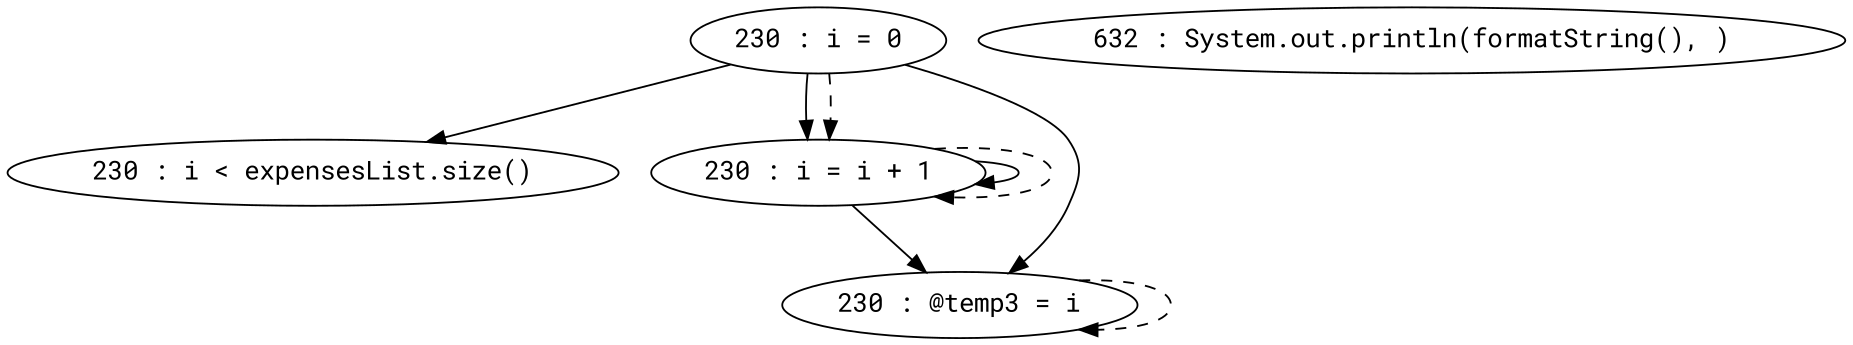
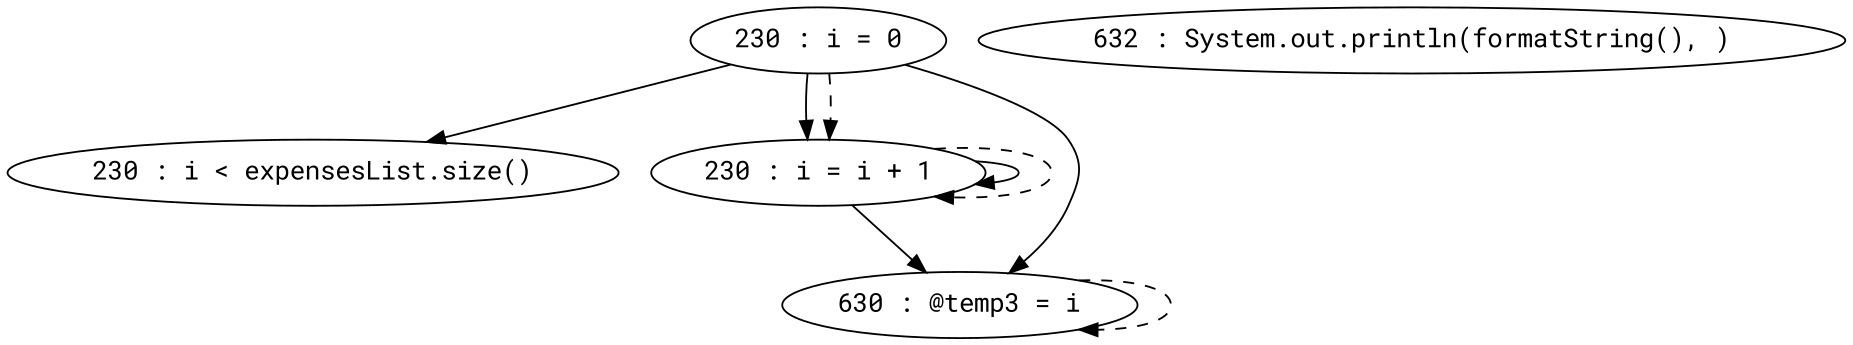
node "230 : @temp3 = i": label "230 : @temp3 = i" -> "630 : @temp3 = i"
